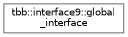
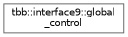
node "tbb::interface9::global _interface": label "tbb::interface9::global _interface" -> "tbb::interface9::global _control"
